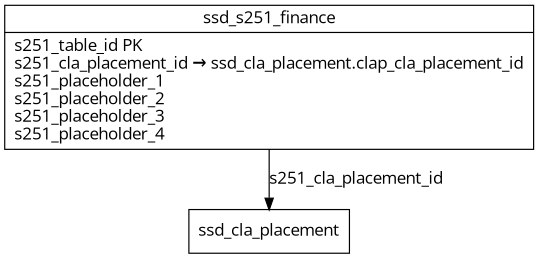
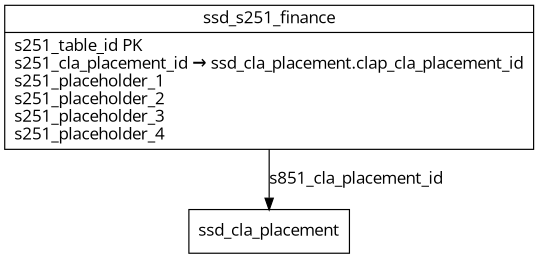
edge "ssd_s251_finance" -> "ssd_cla_placement": label "s251_cla_placement_id" -> "s851_cla_placement_id"
